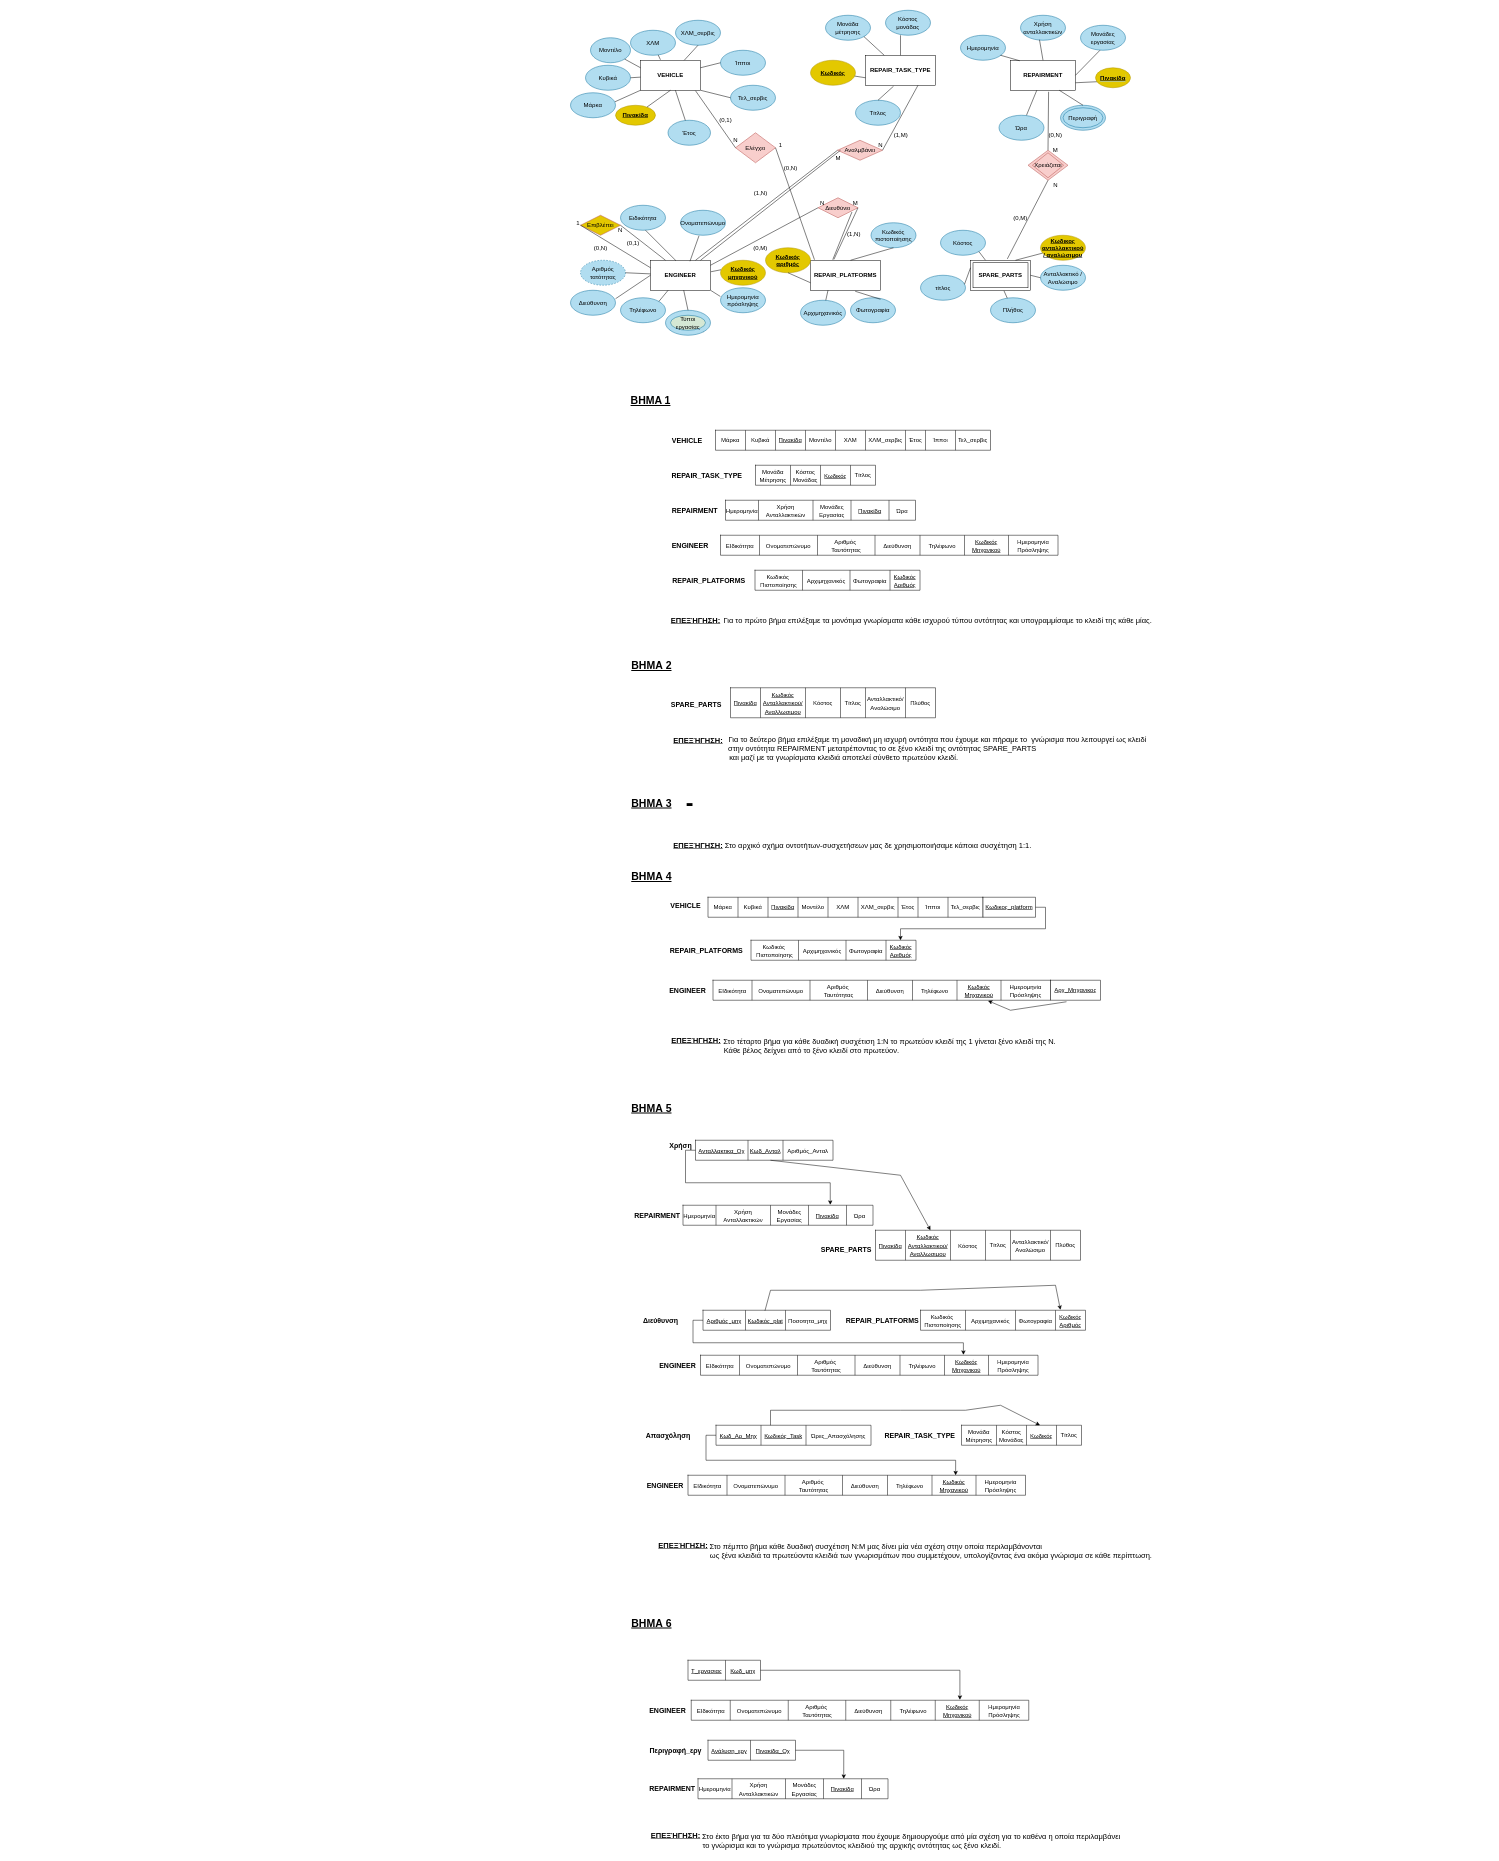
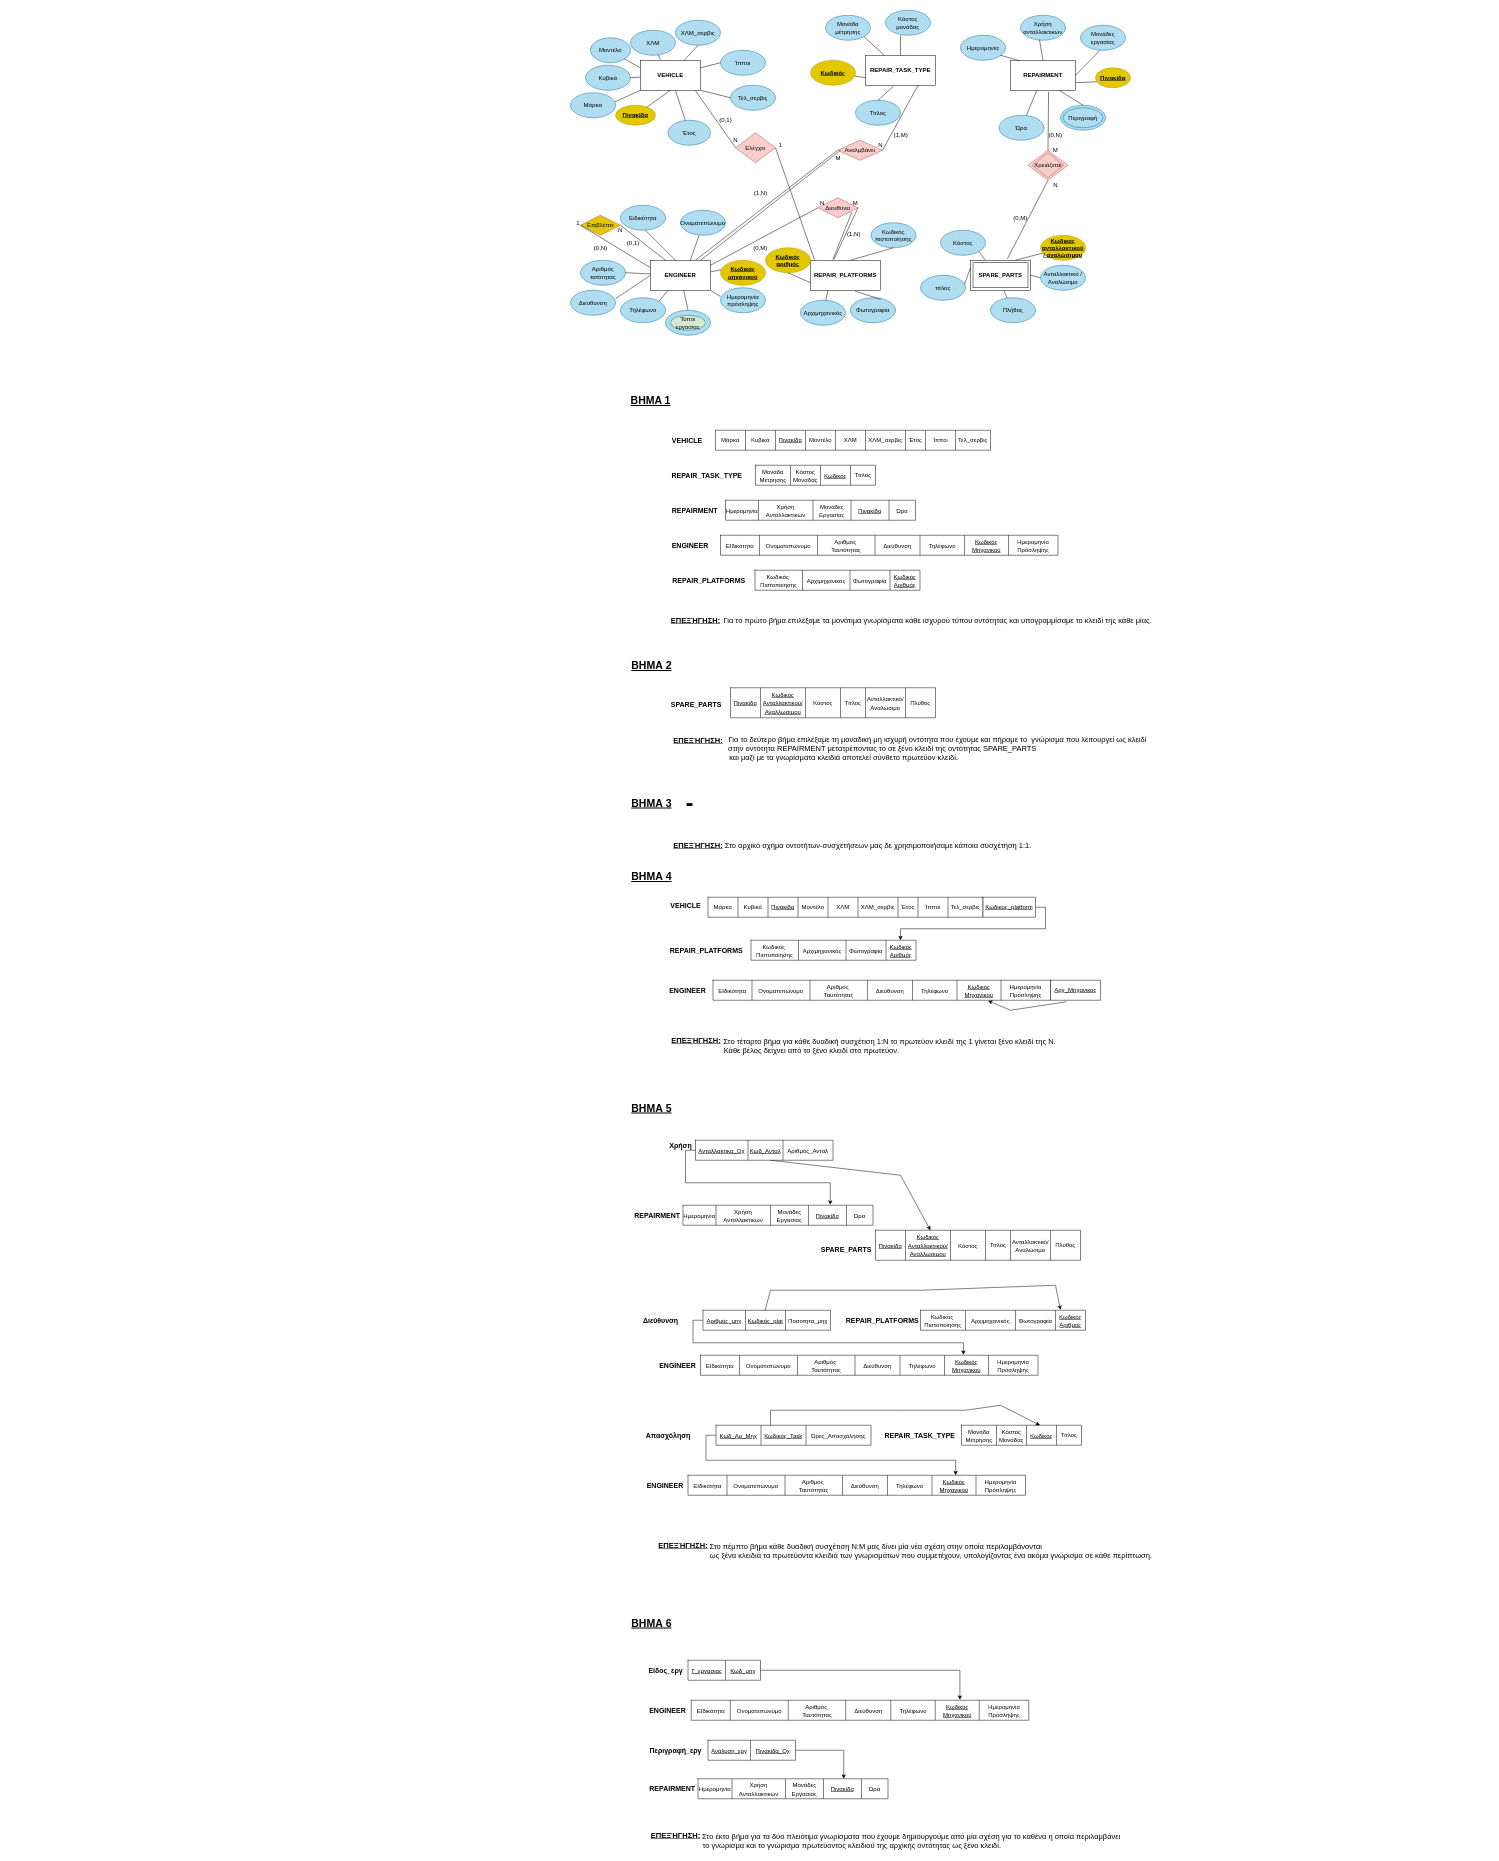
node "(0,N)": removed
node "Αριθμός τατότητας": style dashed -> solid
node "Είδος_εργ": added
